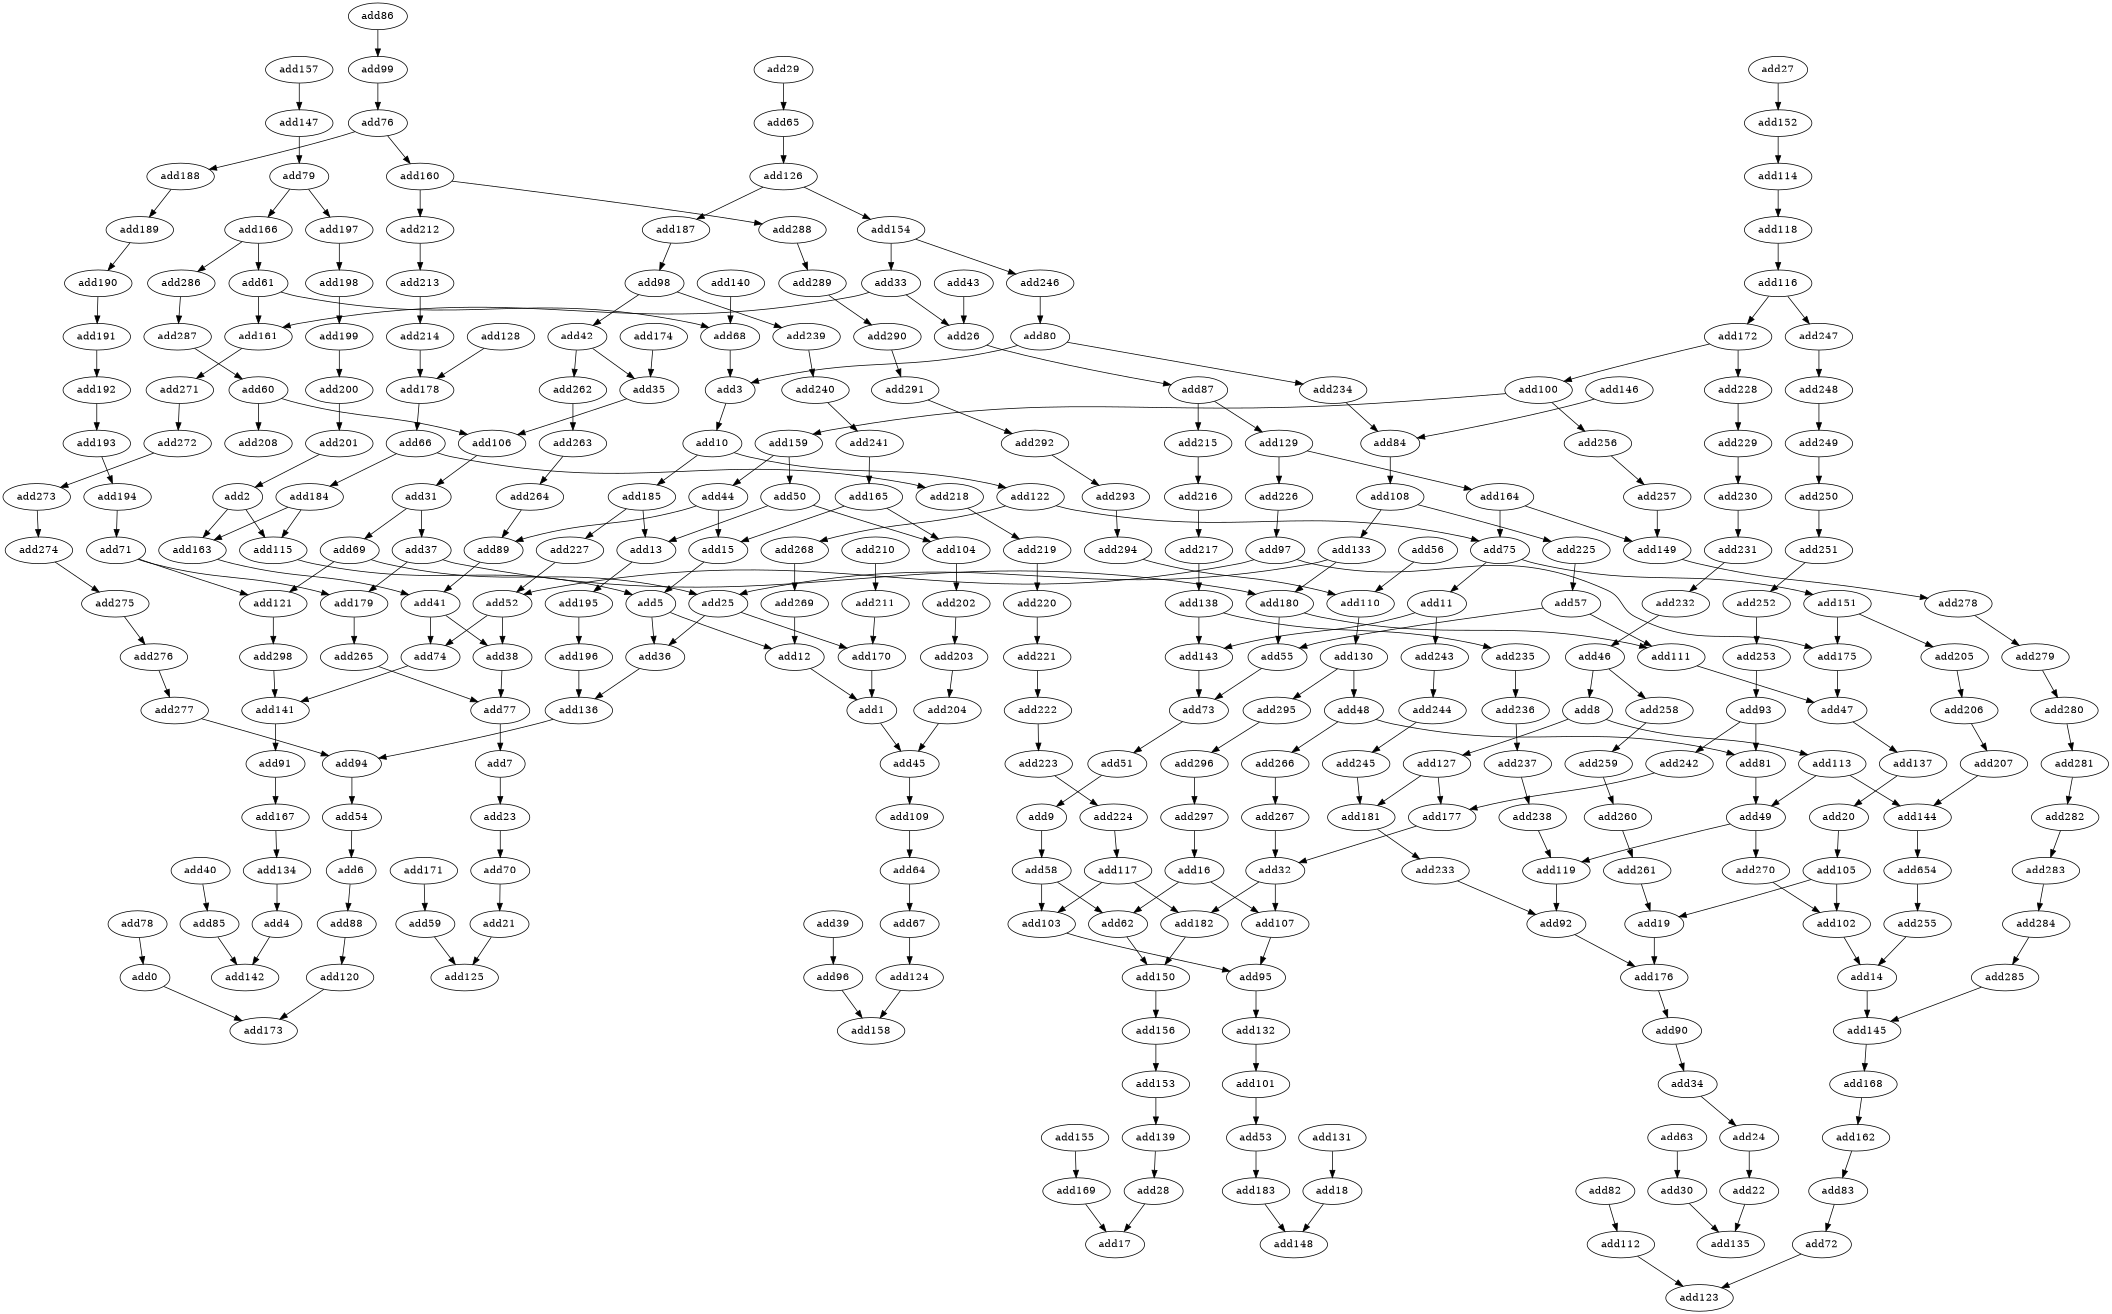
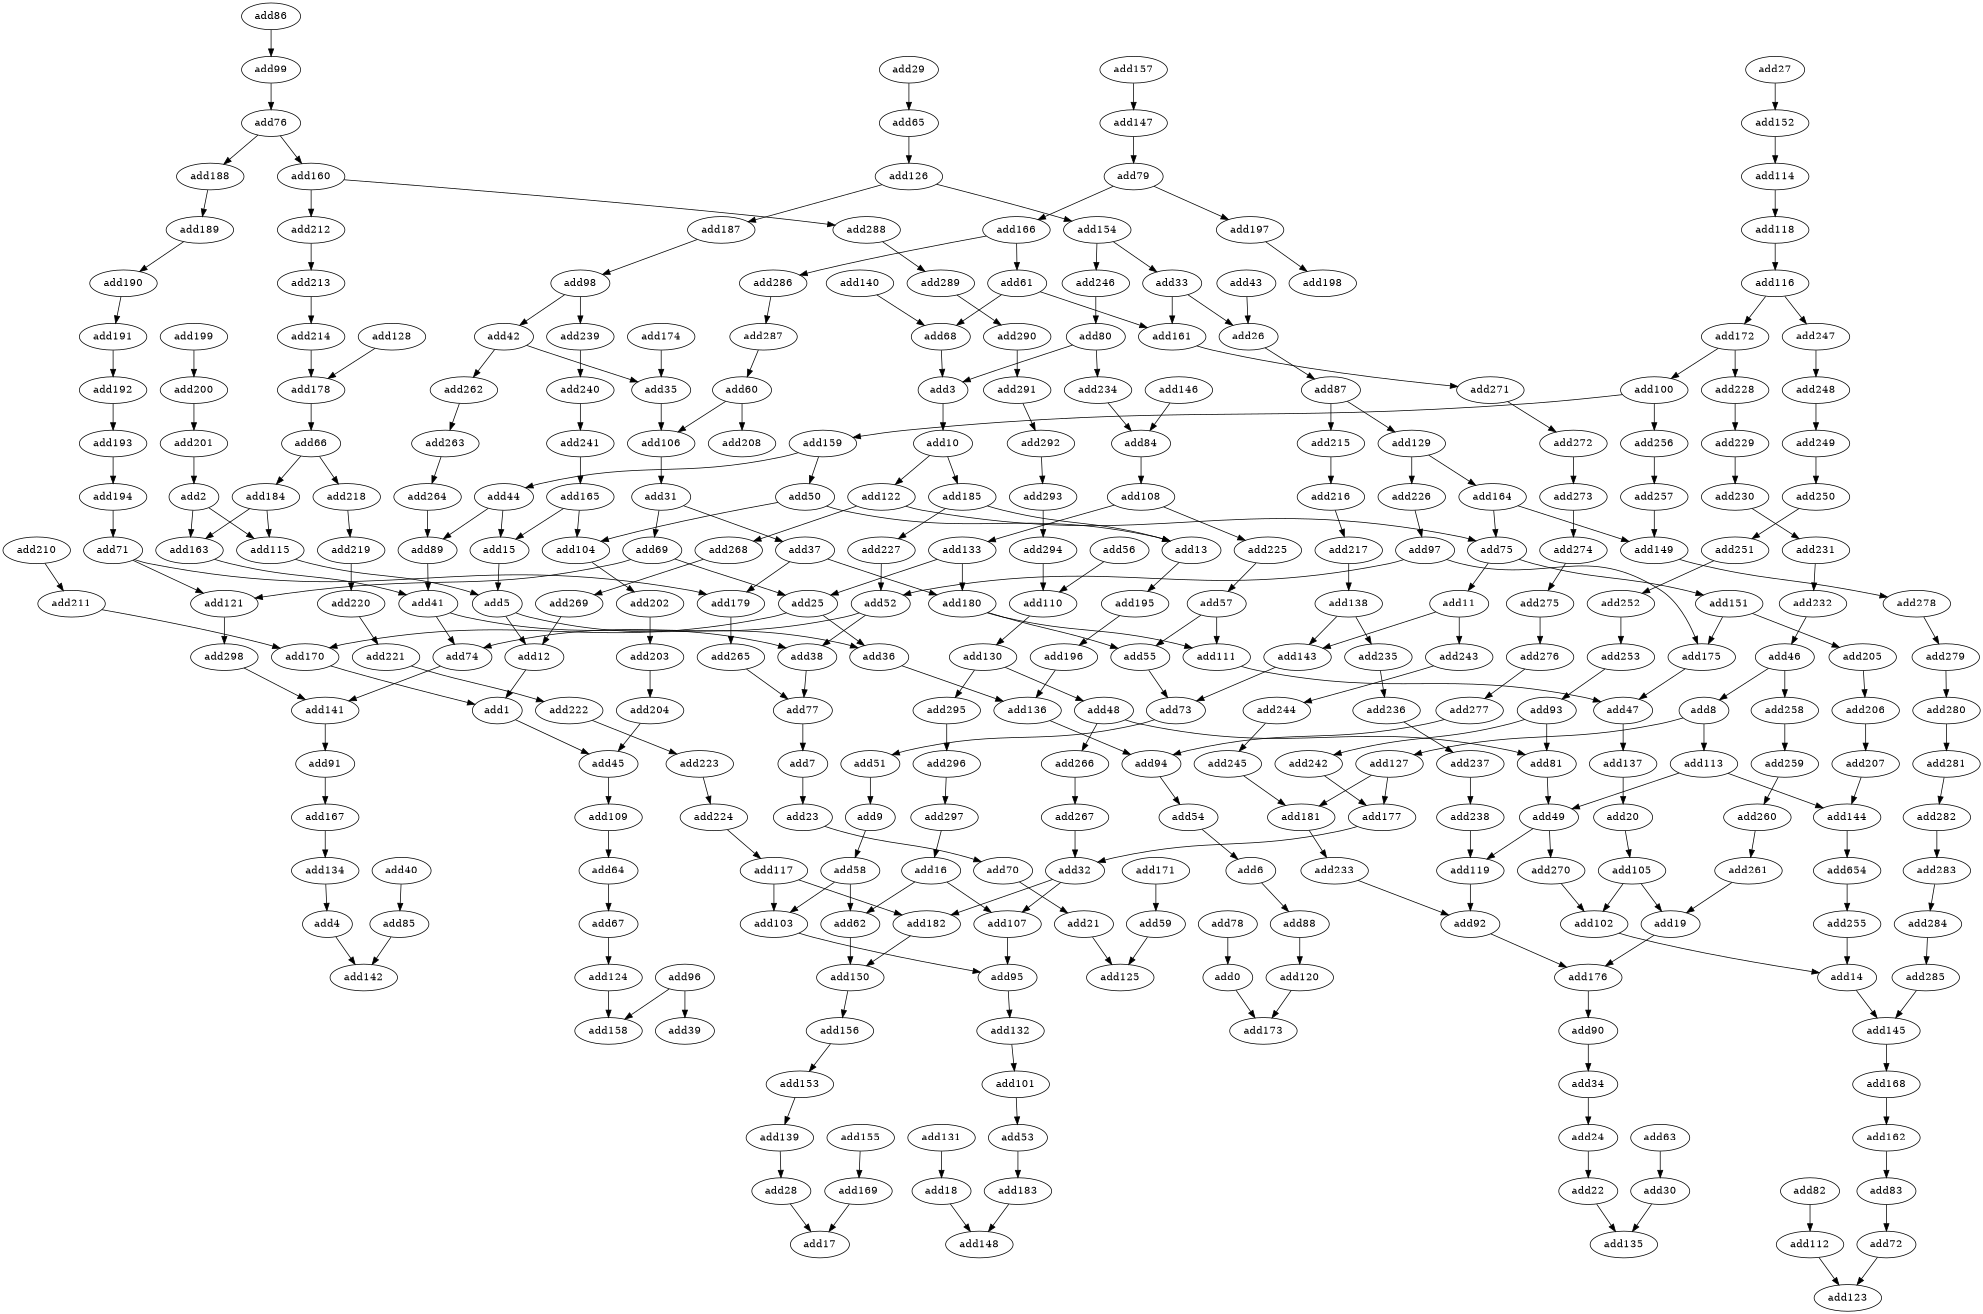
edge "add198" -> "add199": removed
edge "add39" -> "add96": reversed
